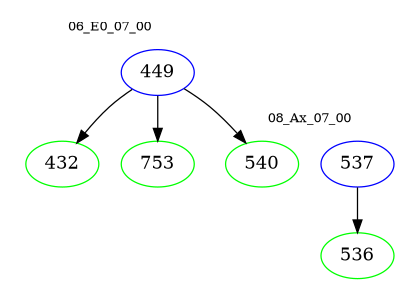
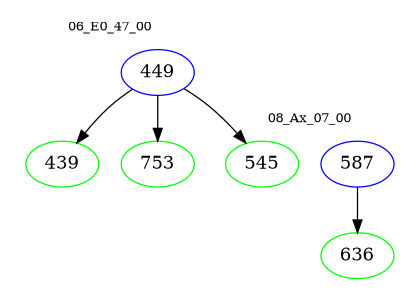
cluster "06_E0_07_00": label "06_E0_07_00" -> "06_E0_47_00"
node "432": label "432" -> "439"
node "540": label "540" -> "545"
node "537": label "537" -> "587"
node "536": label "536" -> "636"
